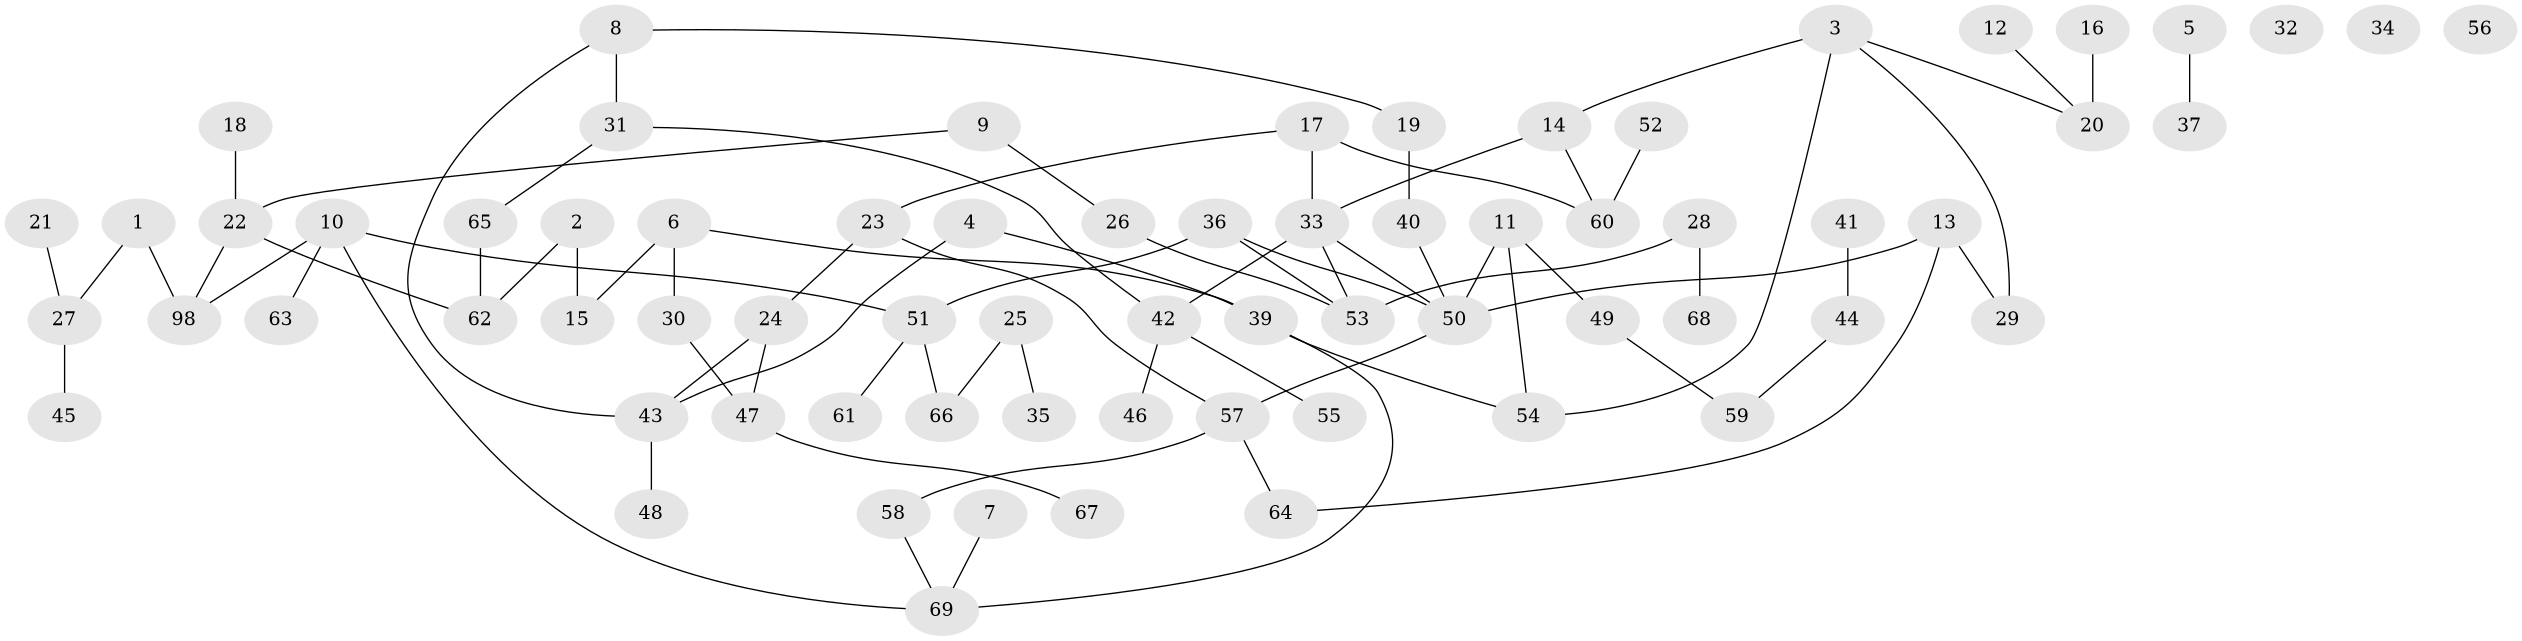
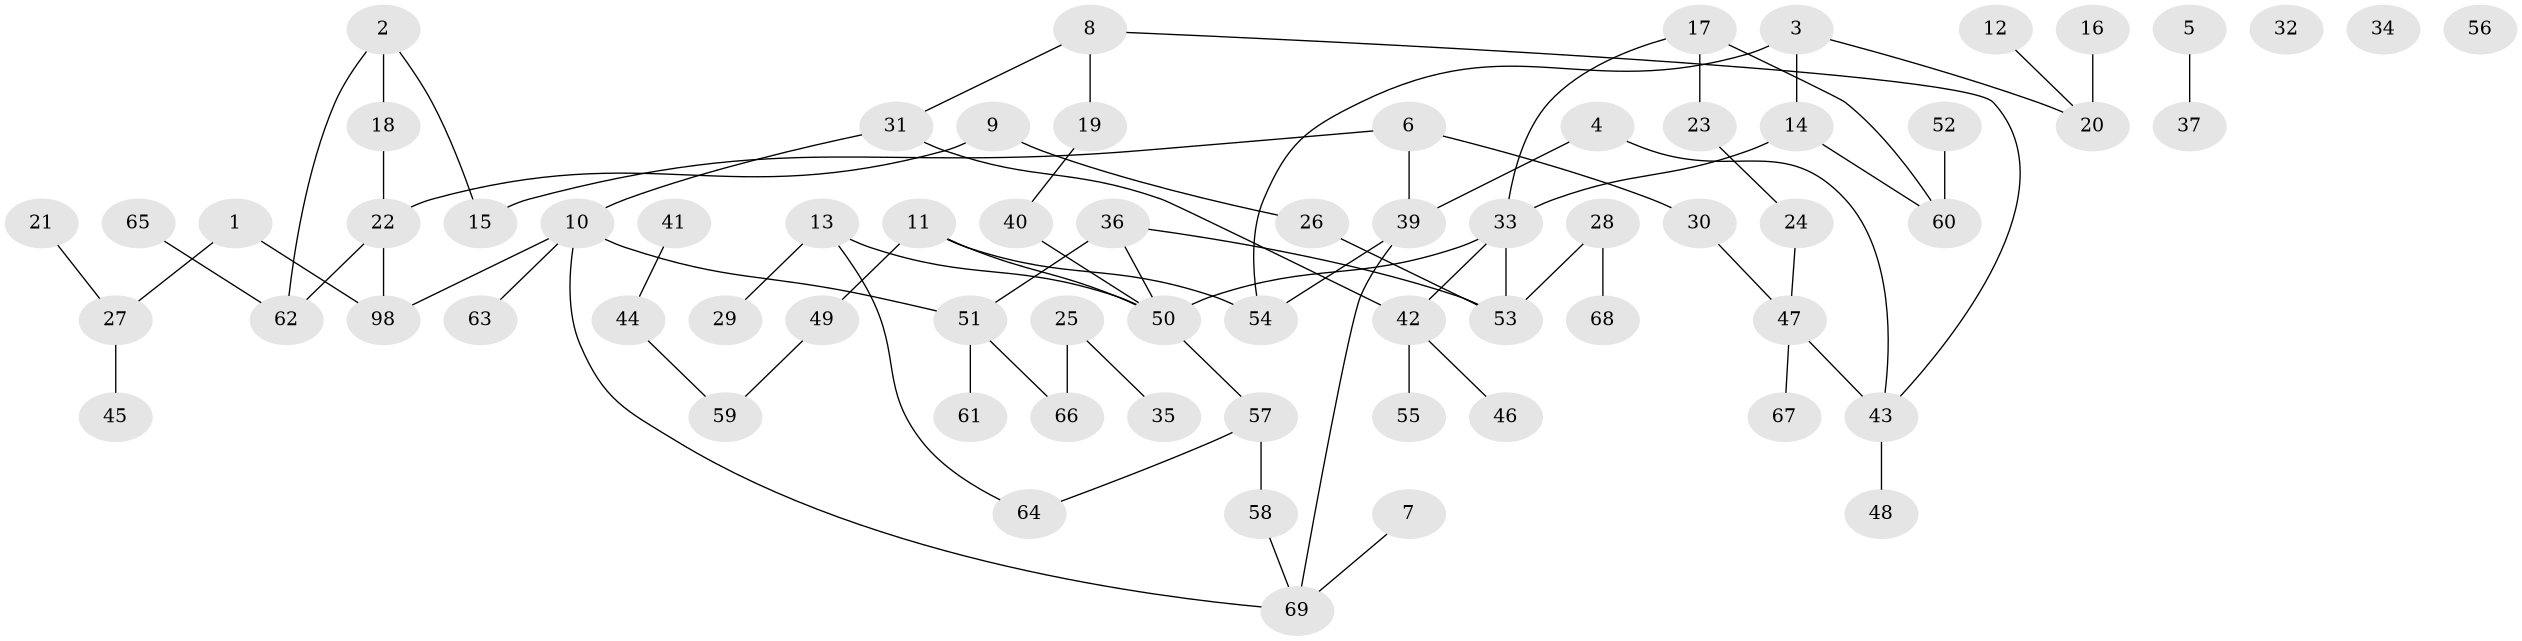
edge "2" -- "18": added
edge "3" -- "29": removed
edge "31" -- "65": now "31" -- "10"
edge "23" -- "57": removed
edge "24" -- "43": now "47" -- "43"
